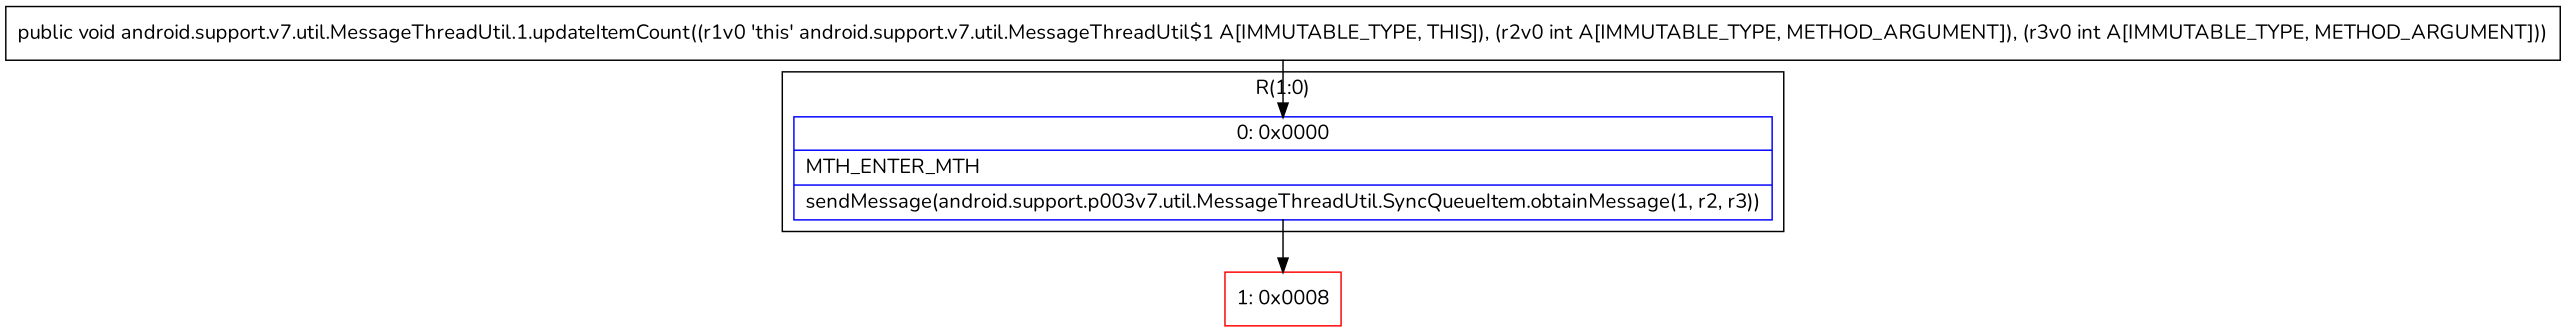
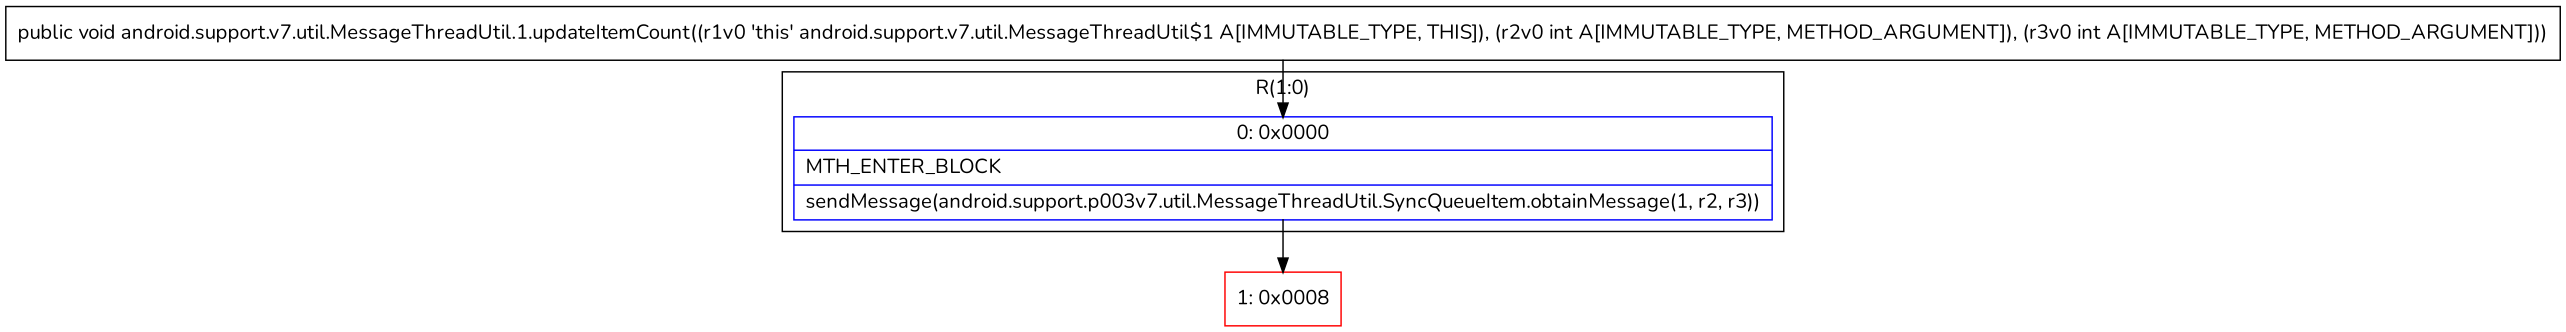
node "0: 0x0000": text "MTH_ENTER_MTH" -> "MTH_ENTER_BLOCK"
